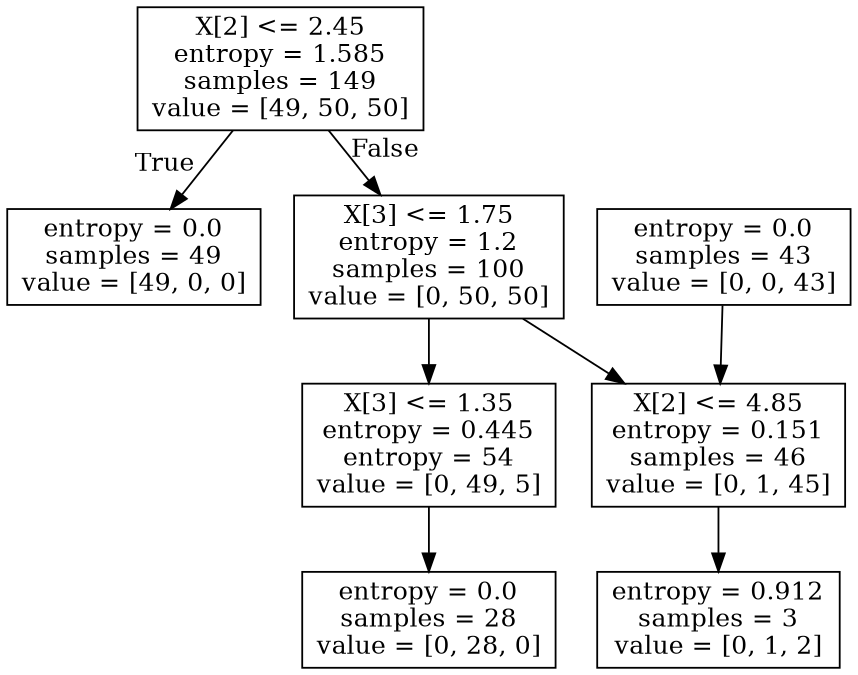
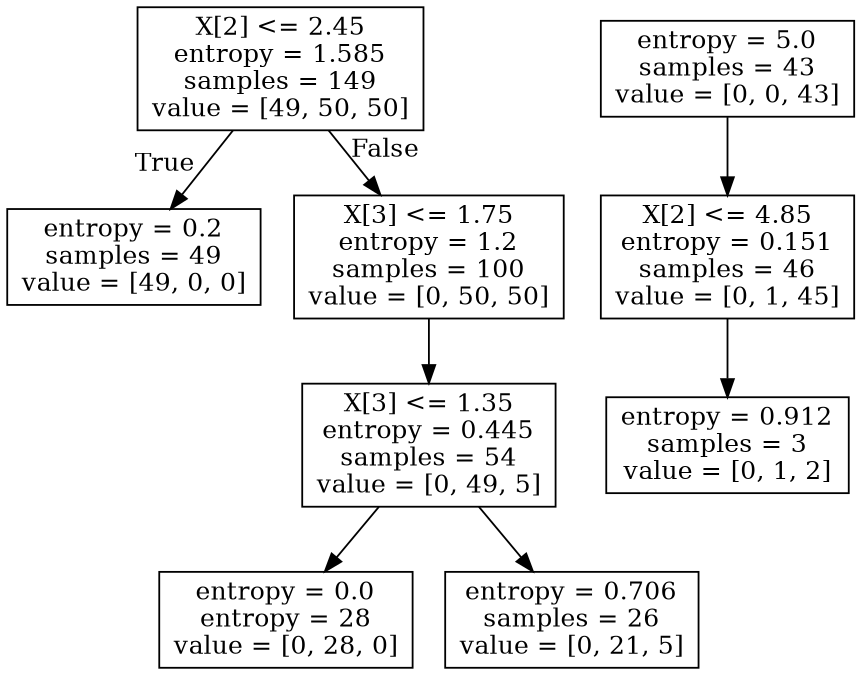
node "entropy = 0.0 samples = 49 value = [49, 0, 0]": label "entropy = 0.0 samples = 49 value = [49, 0, 0]" -> "entropy = 0.2 samples = 49 value = [49, 0, 0]"
node "entropy = 0.0 samples = 43 value = [0, 0, 43]": label "entropy = 0.0 samples = 43 value = [0, 0, 43]" -> "entropy = 5.0 samples = 43 value = [0, 0, 43]"
edge "X[3] <= 1.75 entropy = 1.2 samples = 100 value = [0, 50, 50]" -> "X[2] <= 4.85 entropy = 0.151 samples = 46 value = [0, 1, 45]": removed
node "X[3] <= 1.35 entropy = 0.445 entropy = 54 value = [0, 49, 5]": label "X[3] <= 1.35 entropy = 0.445 entropy = 54 value = [0, 49, 5]" -> "X[3] <= 1.35 entropy = 0.445 samples = 54 value = [0, 49, 5]"
node "entropy = 0.0 samples = 28 value = [0, 28, 0]": label "entropy = 0.0 samples = 28 value = [0, 28, 0]" -> "entropy = 0.0 entropy = 28 value = [0, 28, 0]"
node "entropy = 0.706 samples = 26 value = [0, 21, 5]": added
